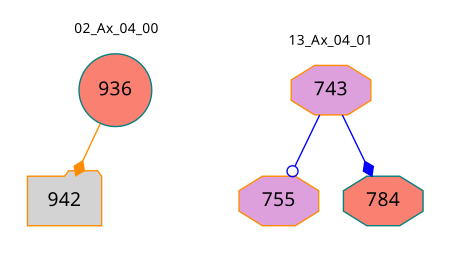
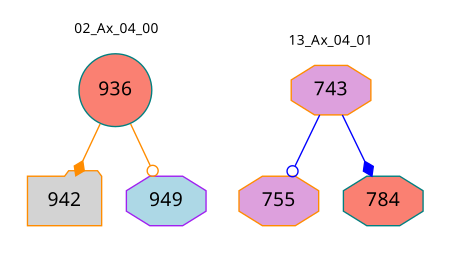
node "949": added
